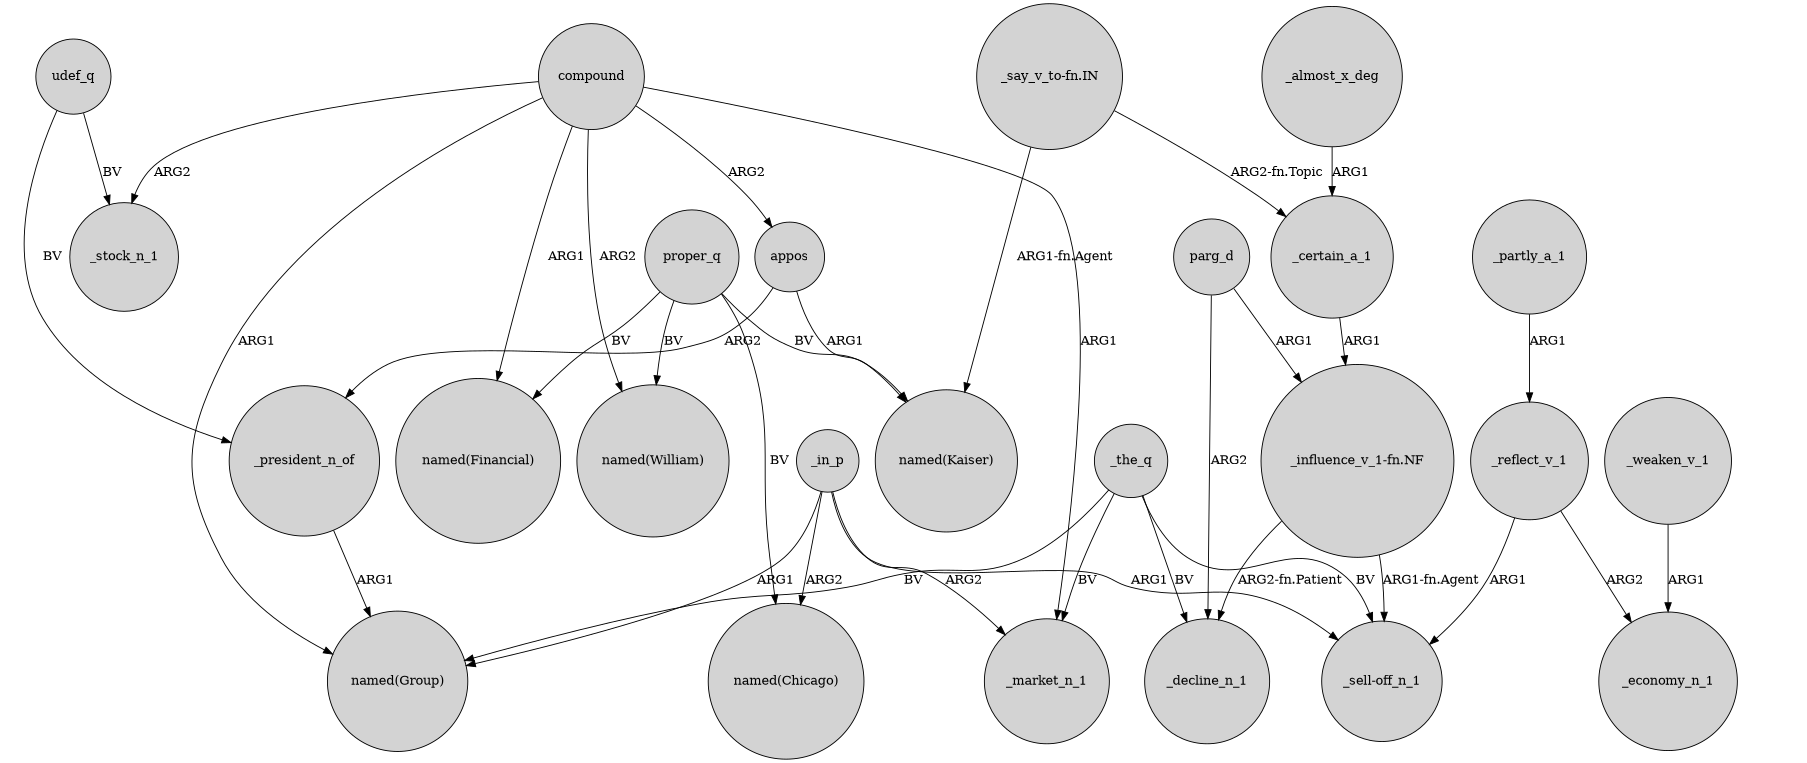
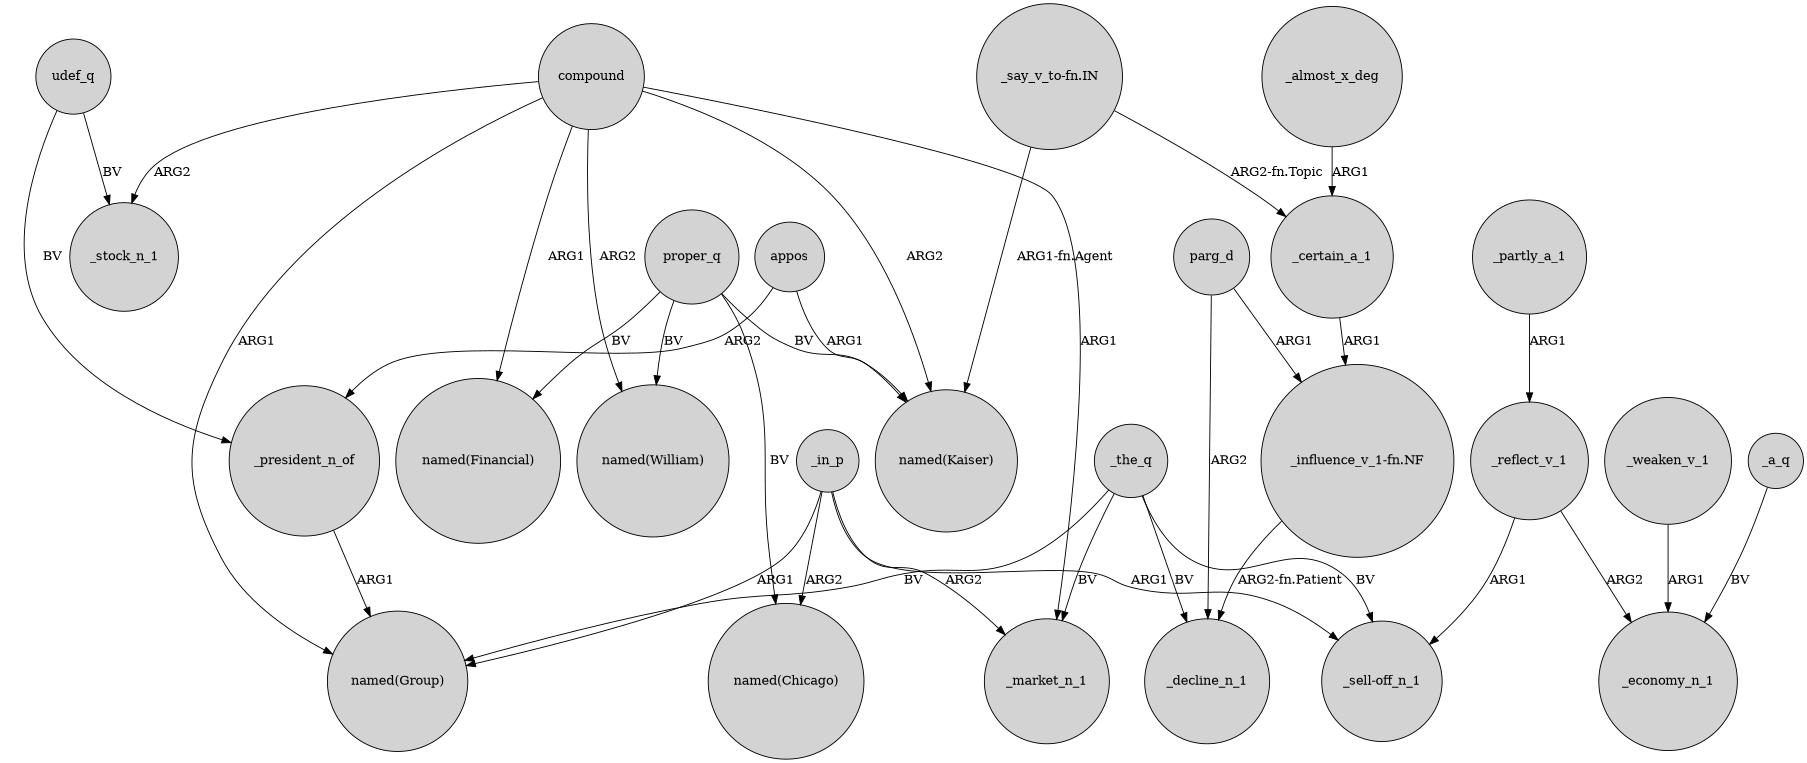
edge "compound" -> "appos": now "compound" -> "named(Kaiser)"
node "_a_q": added
edge "_influence_v_1-fn.NF" -> "_sell-off_n_1": removed, label "ARG1-fn.Agent"
